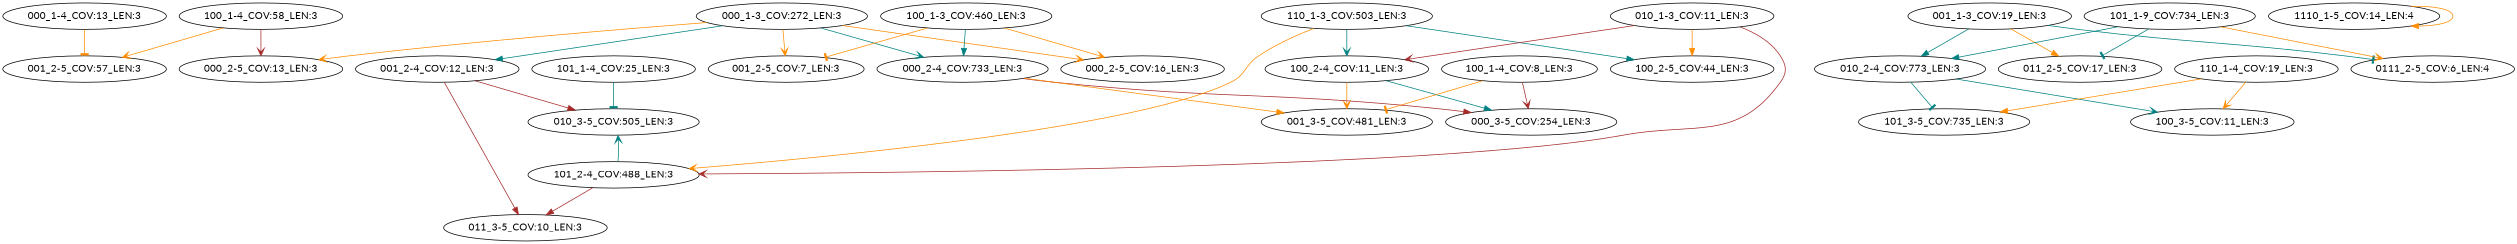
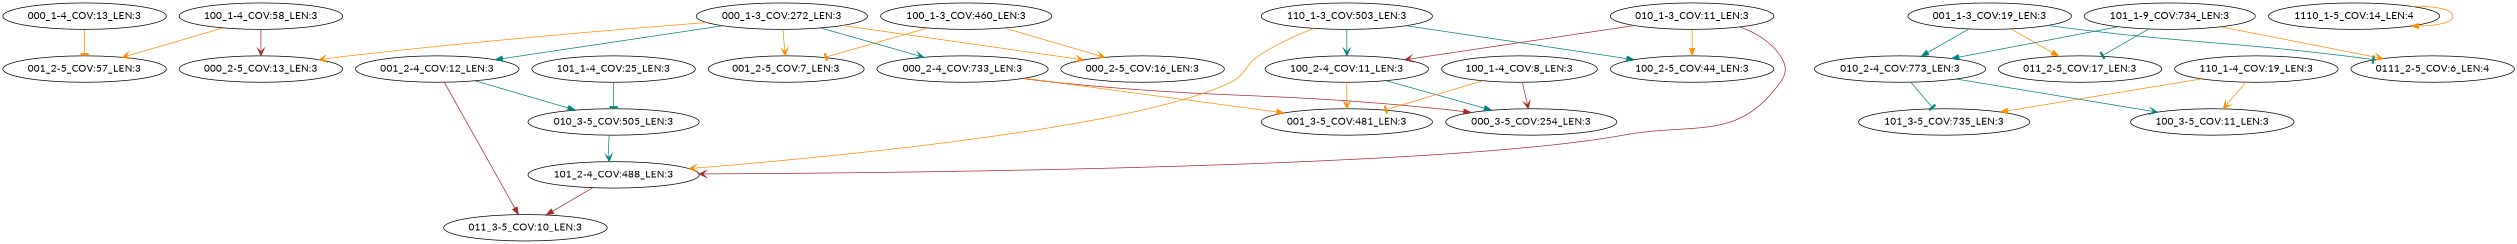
edge "100_1-3_COV:460_LEN:3" -> "000_2-4_COV:733_LEN:3": removed
edge "001_2-4_COV:12_LEN:3" -> "010_3-5_COV:505_LEN:3": color brown -> teal
edge "101_2-4_COV:488_LEN:3" -> "010_3-5_COV:505_LEN:3": reversed
